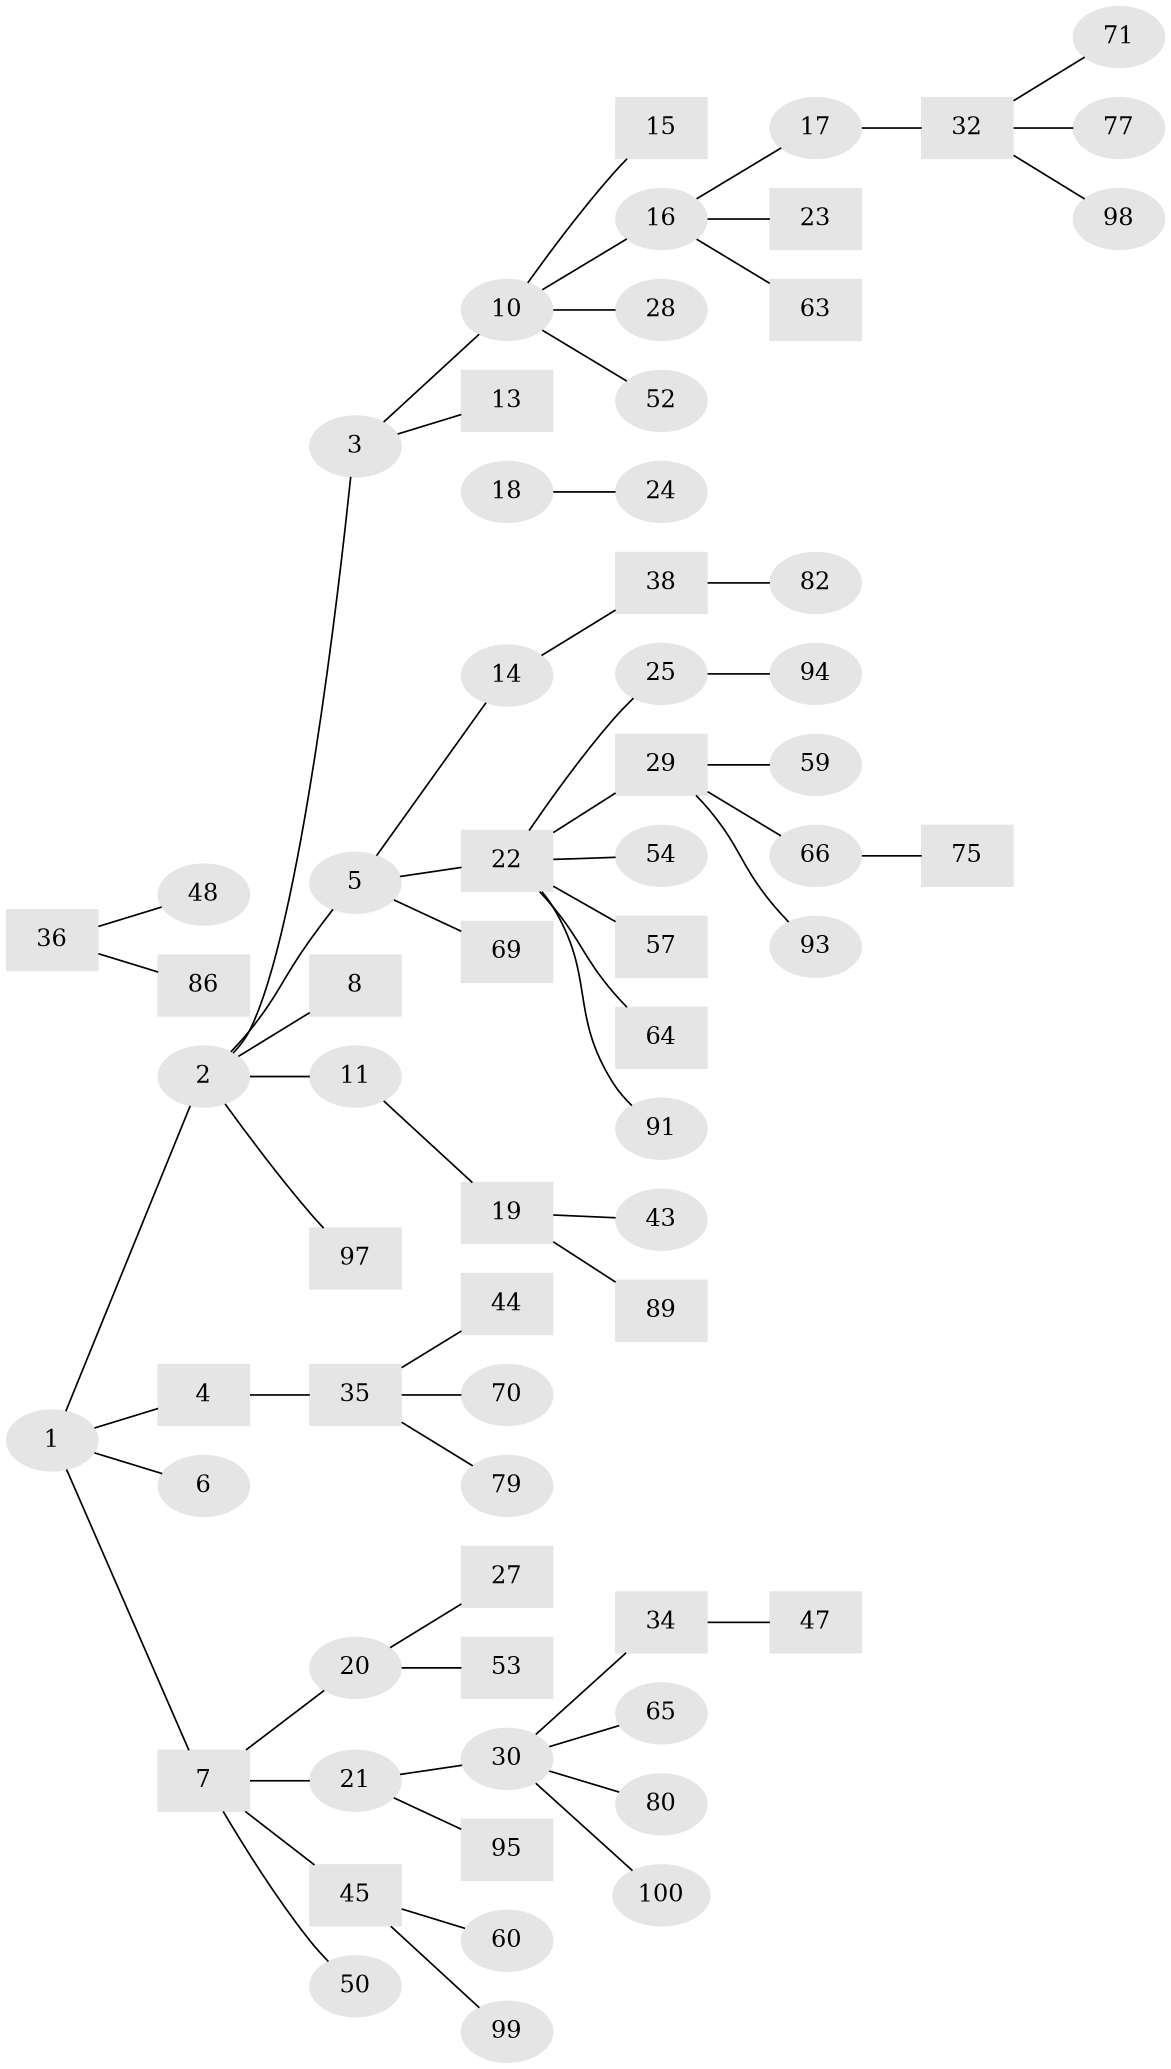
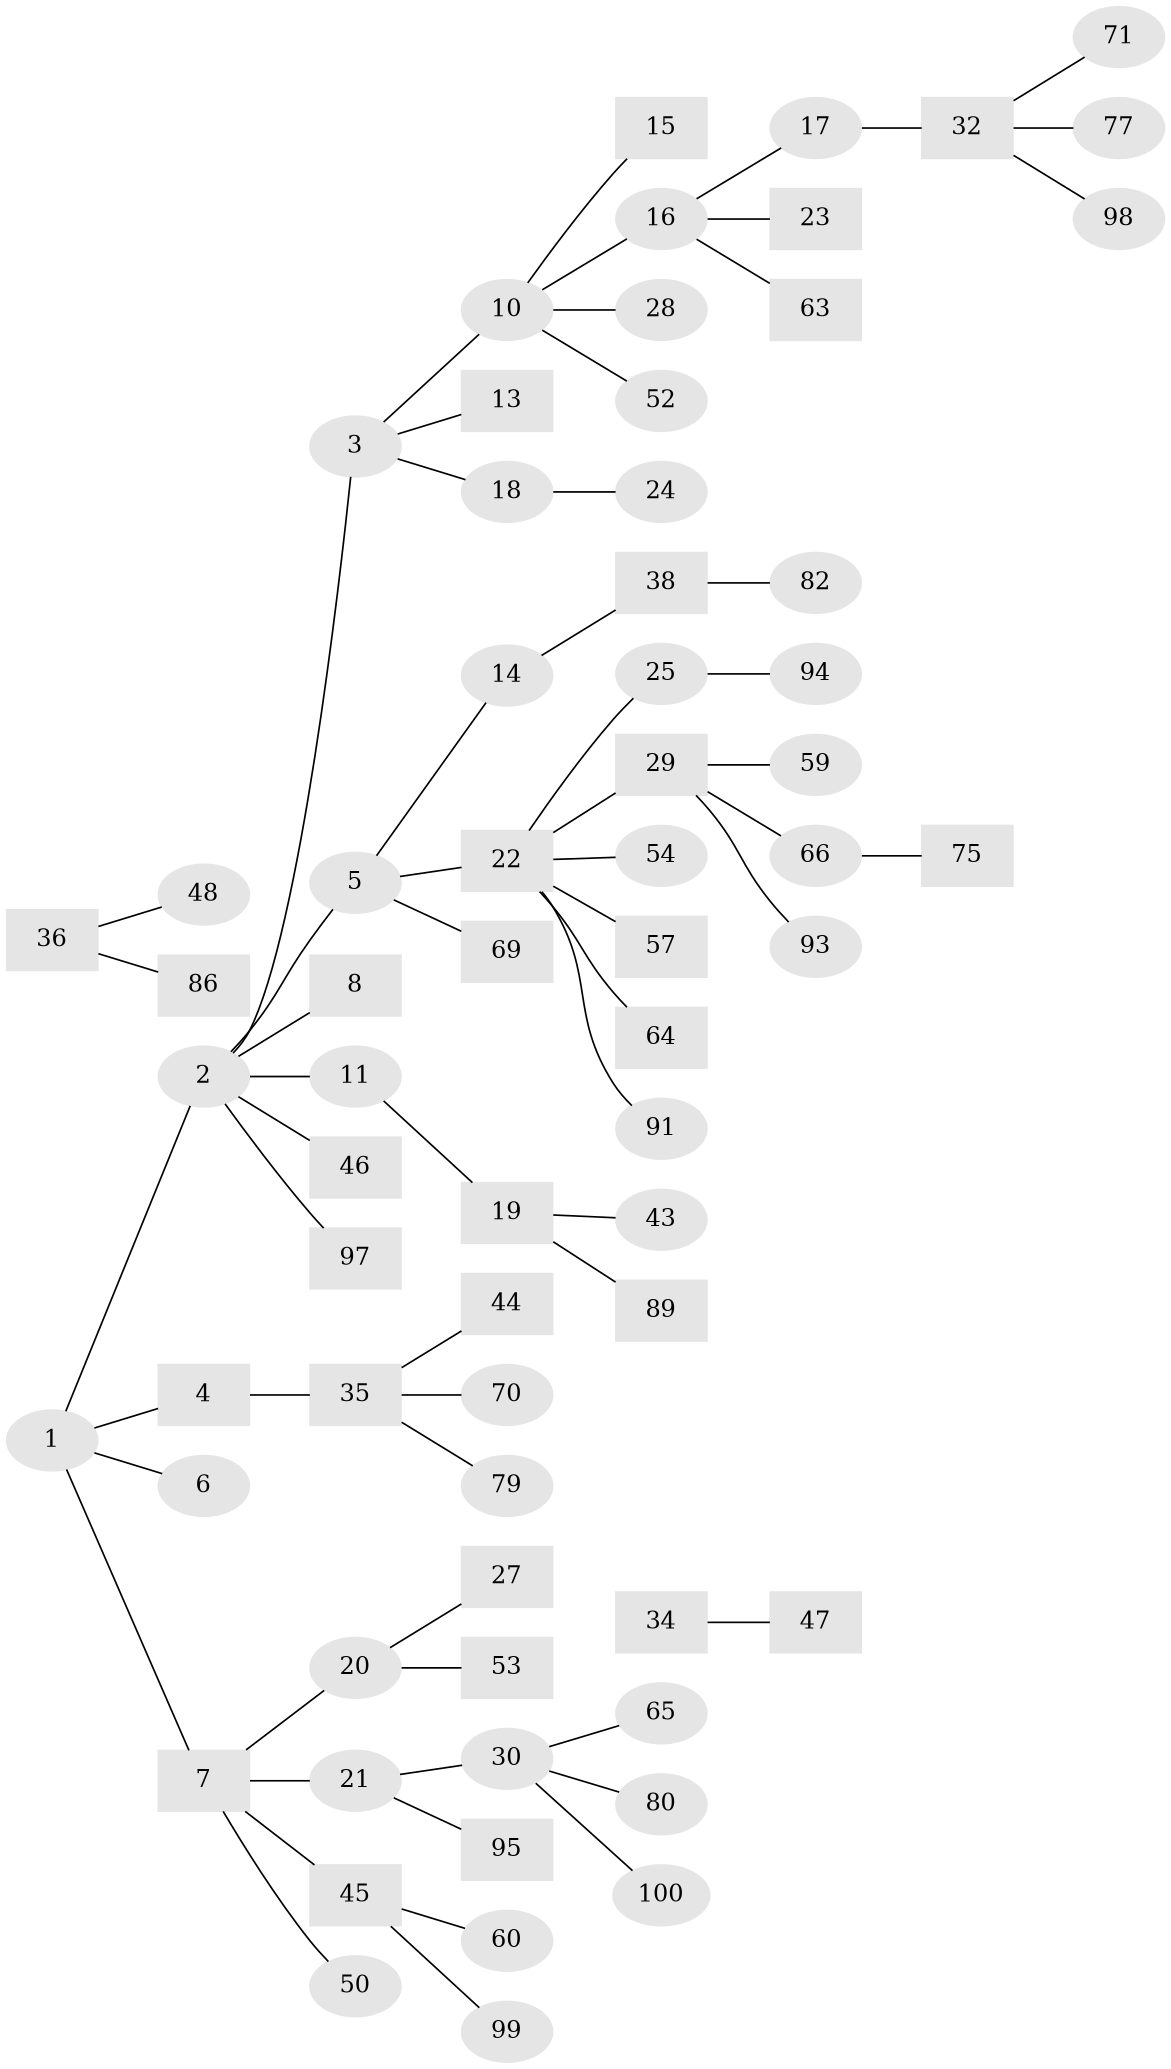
edge "3" -- "18": added
node "46": added
edge "34" -- "30": removed
